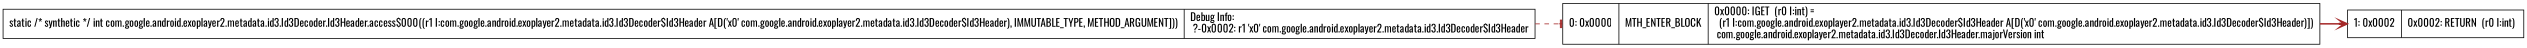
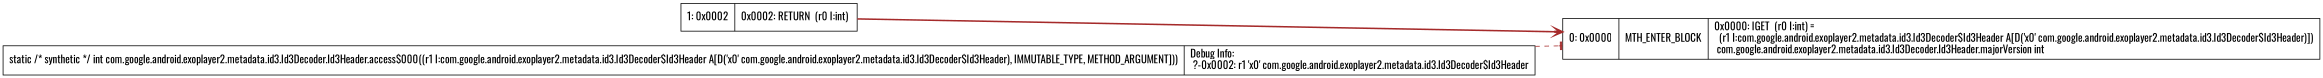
edge "0: 0x0000" -> "1: 0x0002": reversed
